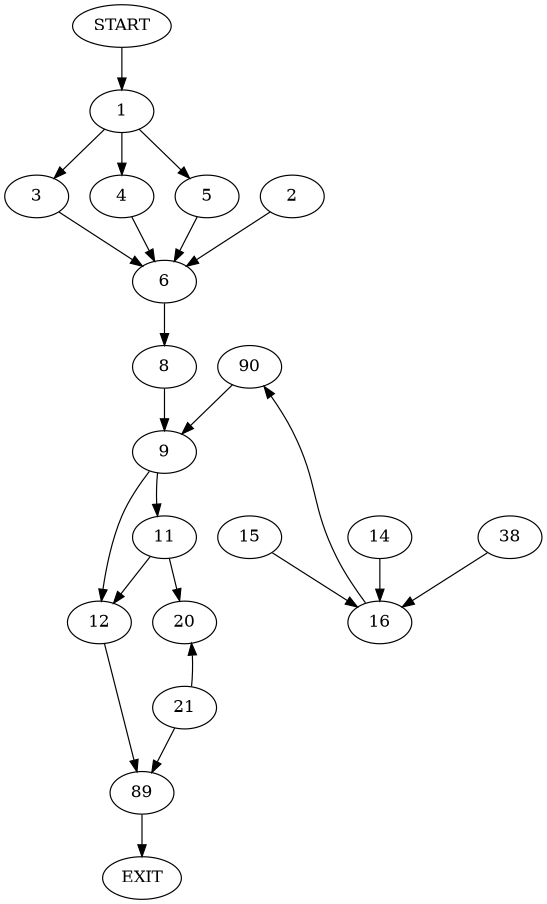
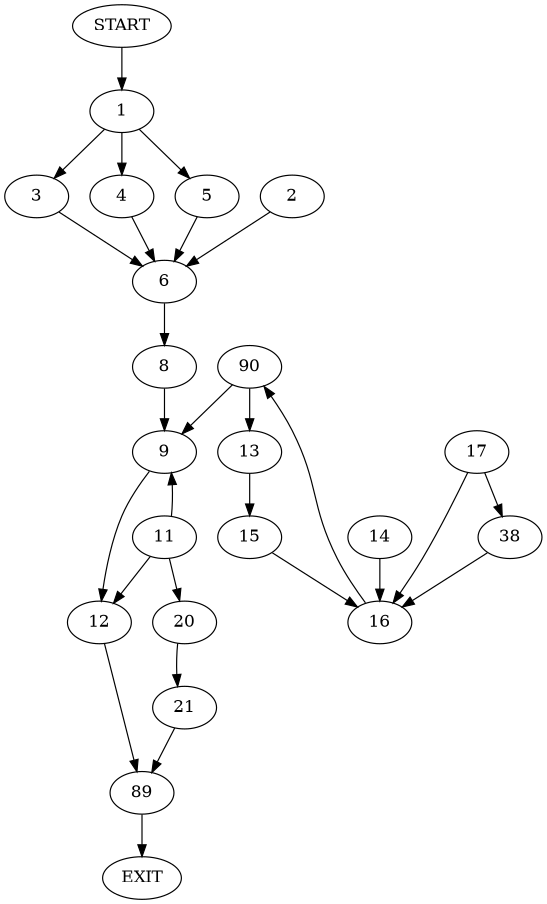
node "13": added
node "17": added
edge "9" -> "11": reversed
edge "21" -> "20": reversed
